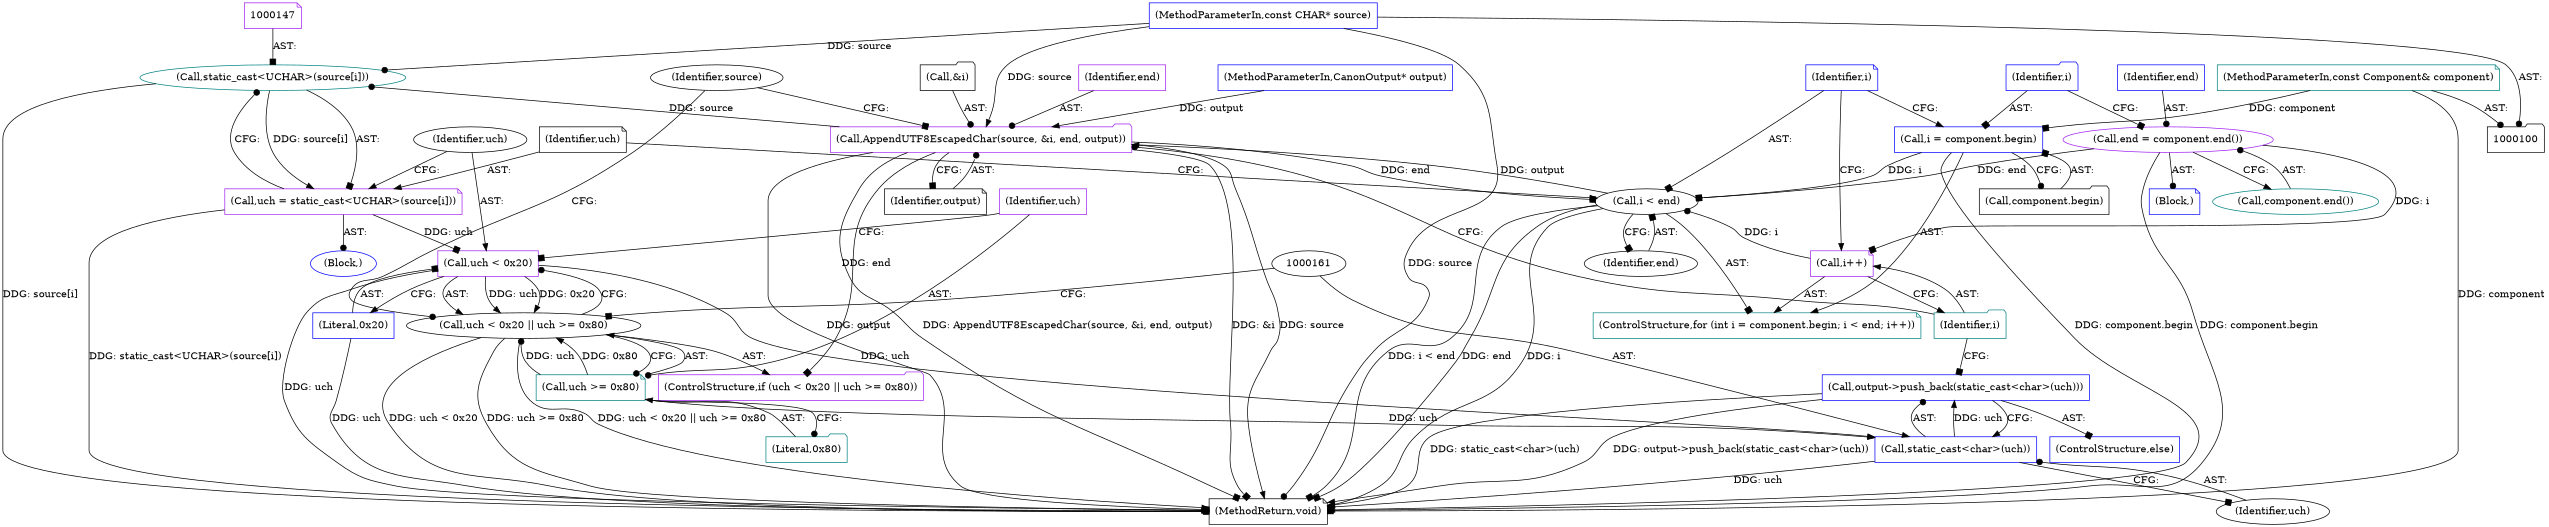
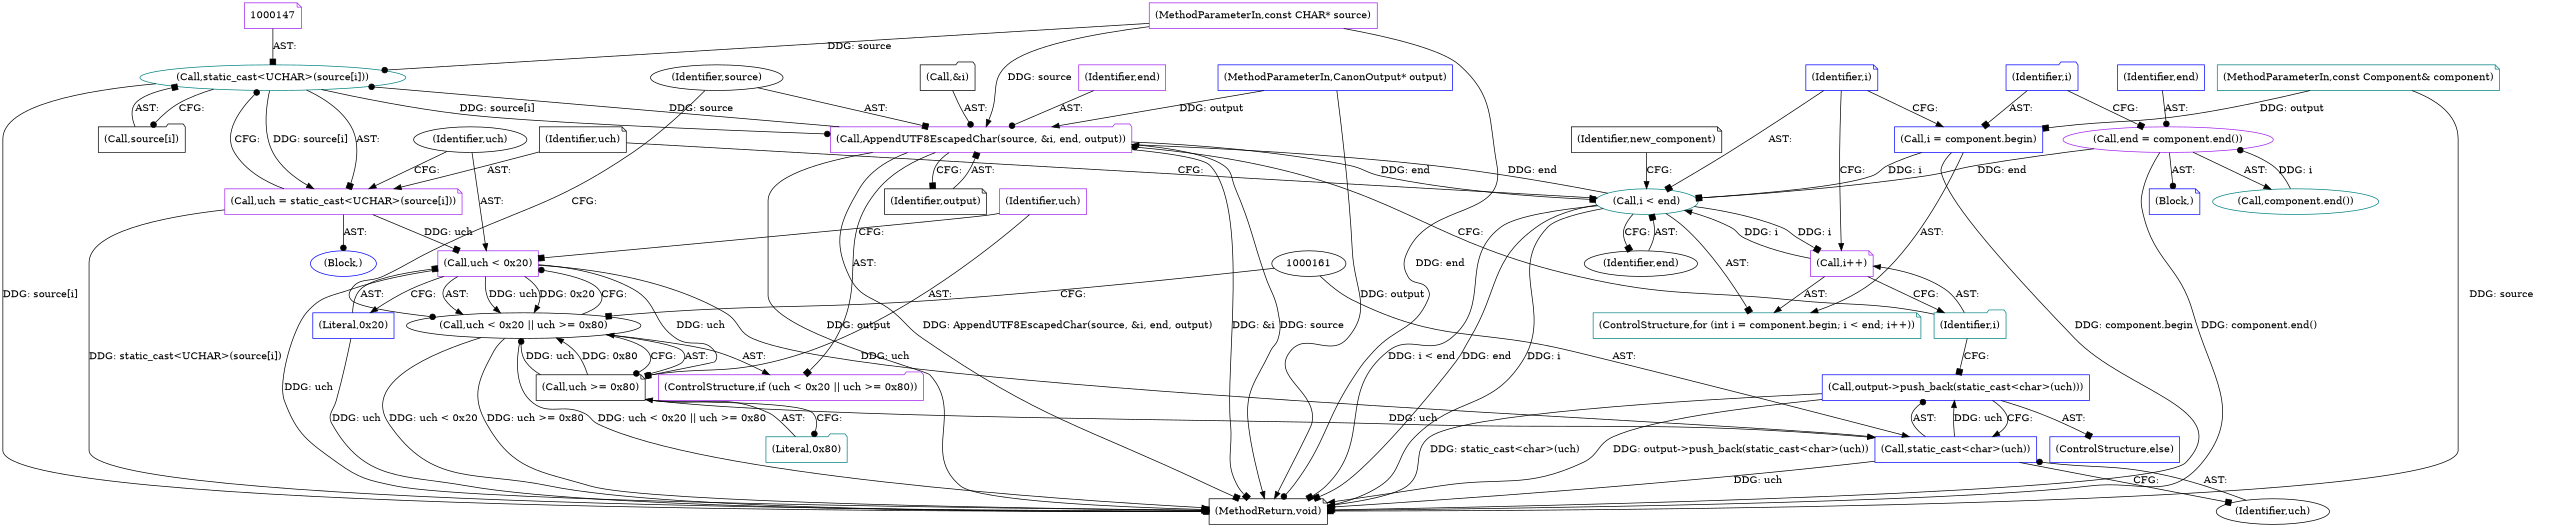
node "(MethodParameterIn,const CHAR* source)": color blue -> purple
edge "(Identifier,source)" -> "(Call,AppendUTF8EscapedChar(source, &i, end, output))": label "CFG: " -> "AST: "
edge "(MethodParameterIn,const Component& component)" -> "(Call,i = component.begin)": label "DDG: component" -> "DDG: output"
edge "(Call,static_cast<UCHAR>(source[i]))" -> "(Call,AppendUTF8EscapedChar(source, &i, end, output))": added, label "DDG: source[i]"
node "(Call,source[i])": added
node "(Identifier,new_component)": added
node "1000100": removed
edge "(Call,i < end)" -> "(Call,AppendUTF8EscapedChar(source, &i, end, output))": label "DDG: output" -> "DDG: end"
edge "(Call,end = component.end())" -> "(Call,component.end())": label "CFG: " -> "AST: "
edge "(Call,component.end())" -> "(Call,end = component.end())": label "AST: " -> "DDG: i"
edge "(Identifier,output)" -> "(Call,AppendUTF8EscapedChar(source, &i, end, output))": arrowhead dot -> box
node "(Call,i < end)": color black -> teal
node "(Call,component.begin)": removed
edge "(Call,end = component.end())" -> "(Call,i++)": now "(Call,i < end)" -> "(Call,i++)"
edge "(Call,i++)" -> "(Call,i < end)": arrowhead dot -> normal
edge "(Call,AppendUTF8EscapedChar(source, &i, end, output))" -> "(ControlStructure,if (uch < 0x20 || uch >= 0x80))": label "DDG: end" -> "AST: "
edge "(MethodParameterIn,const CHAR* source)" -> "(MethodReturn,void)": label "DDG: source" -> "DDG: end"
edge "(MethodParameterIn,const Component& component)" -> "(MethodReturn,void)": label "DDG: component" -> "DDG: source"
edge "(Call,uch < 0x20)" -> "(Call,uch >= 0x80)": added, label "DDG: uch"
edge "(MethodParameterIn,CanonOutput* output)" -> "(MethodReturn,void)": added, label "DDG: output"
edge "(Call,end = component.end())" -> "(MethodReturn,void)": label "DDG: component.begin" -> "DDG: component.end()"
node "(Call,uch >= 0x80)": color teal -> black
